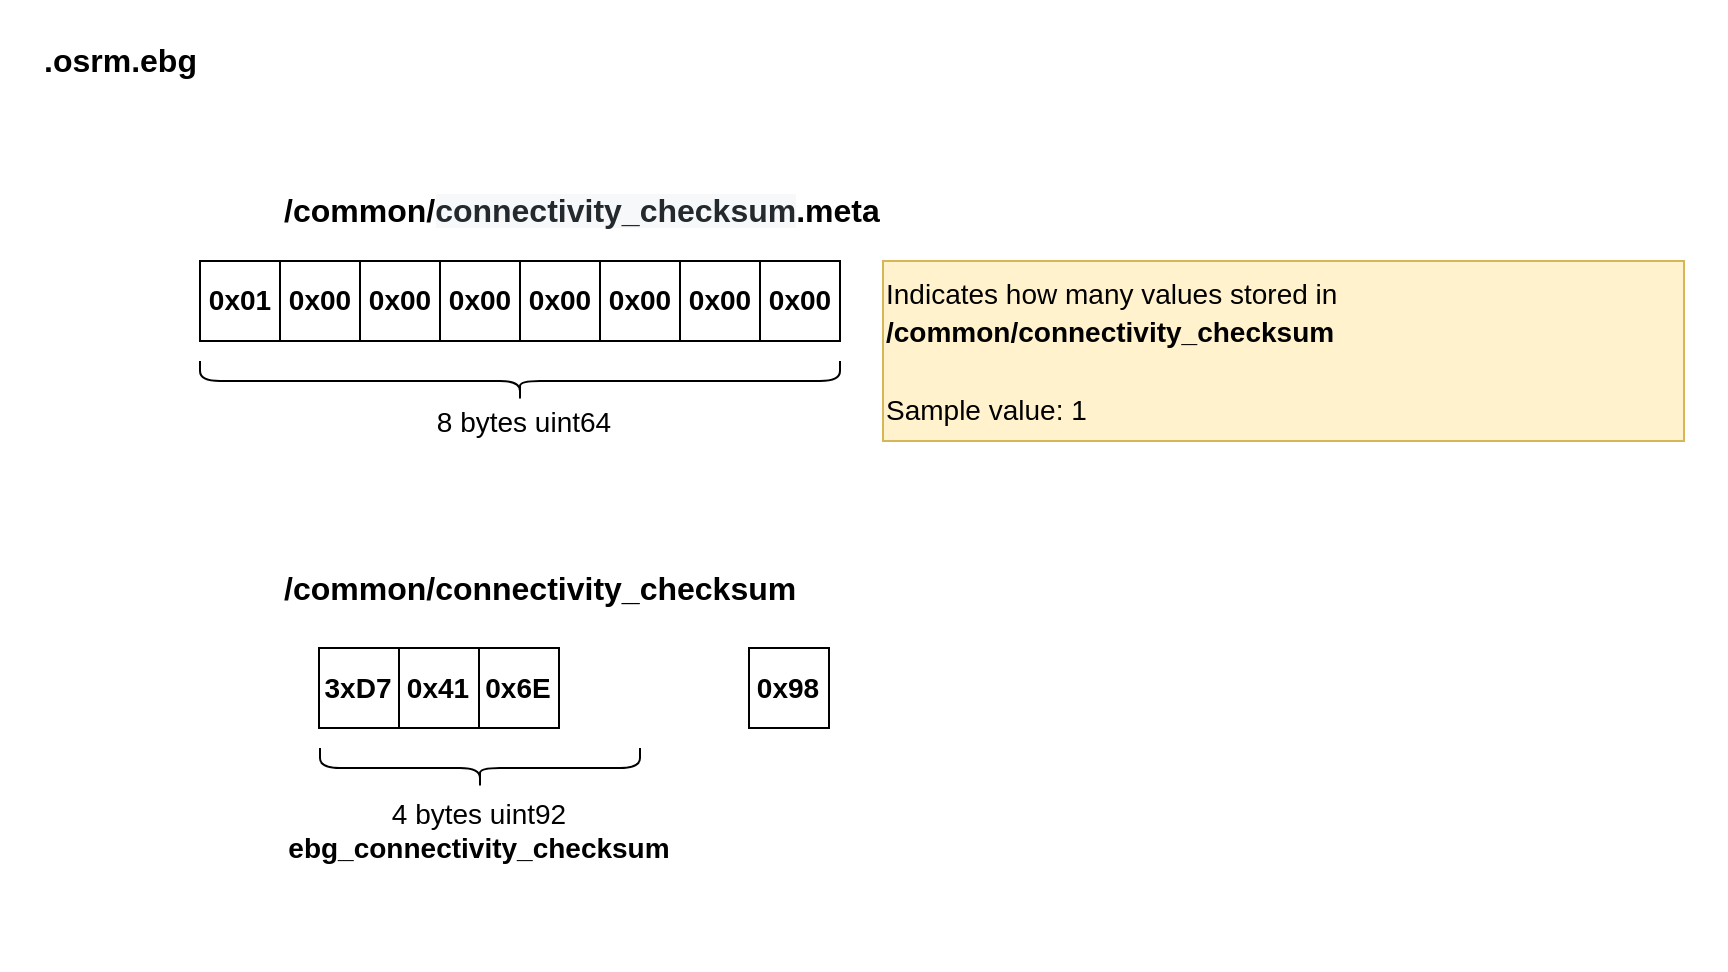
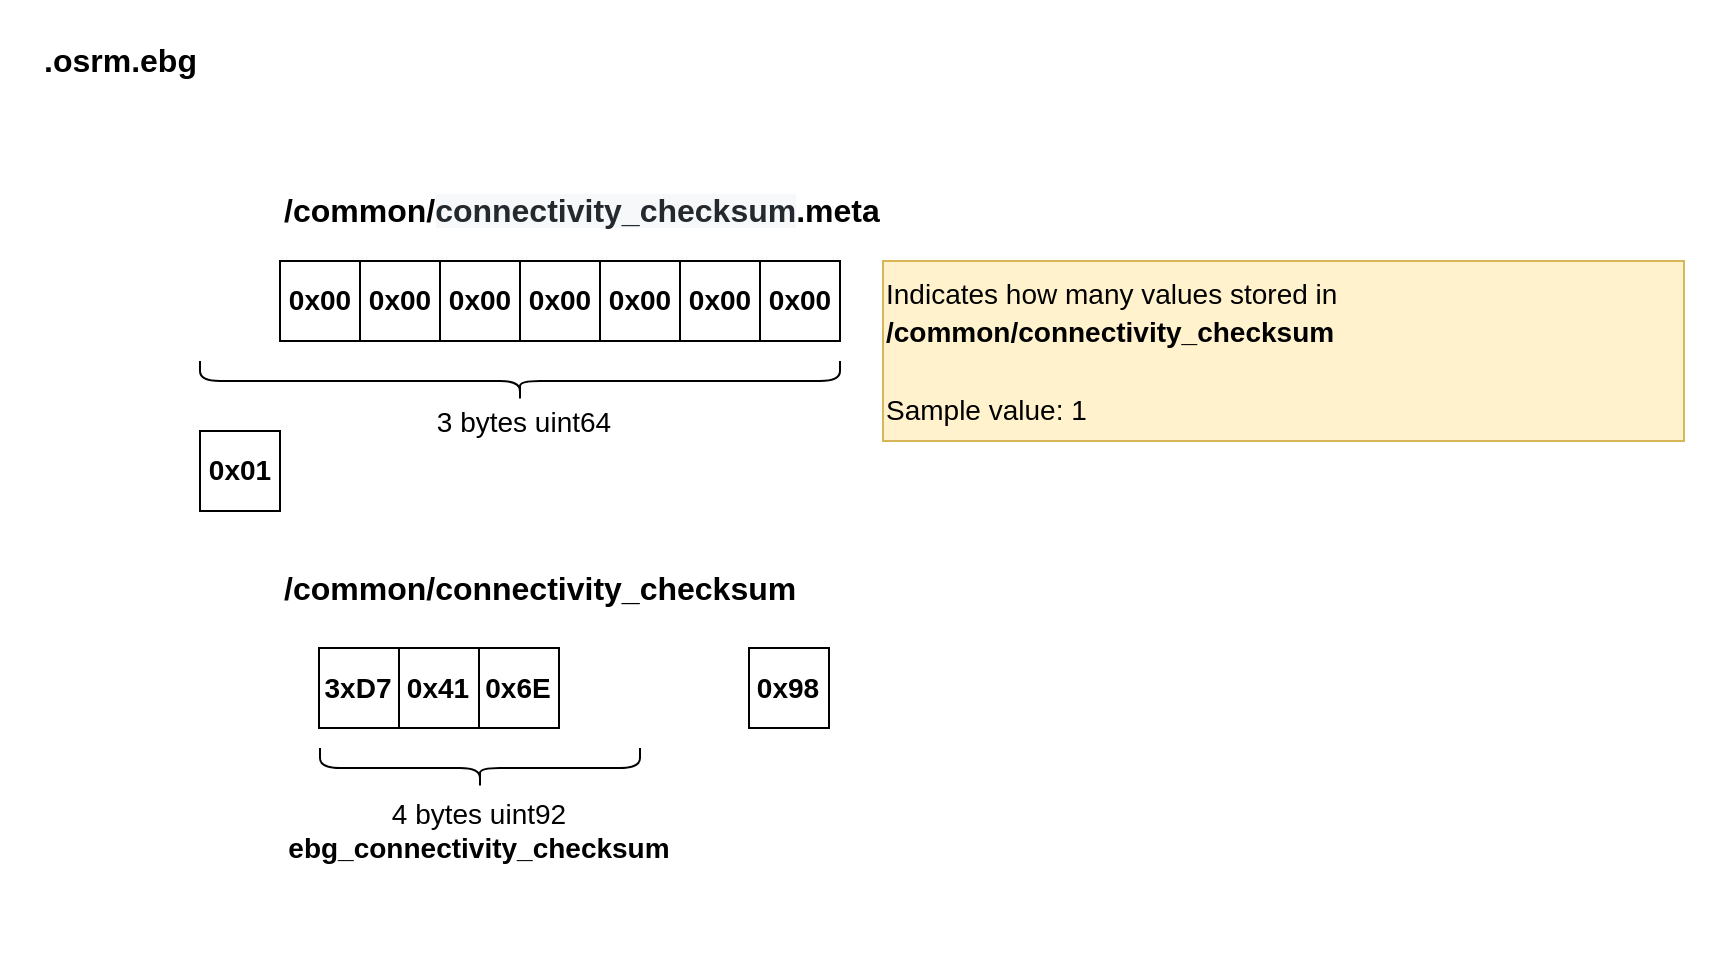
node "0x01": moved (240, 301) -> (240, 471)
node "8 bytes uint64": label "8 bytes uint64" -> "3 bytes uint64"
